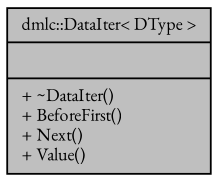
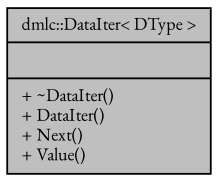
node "dmlc::DataIter< DType >": text "+ BeforeFirst()" -> "+ DataIter()"
